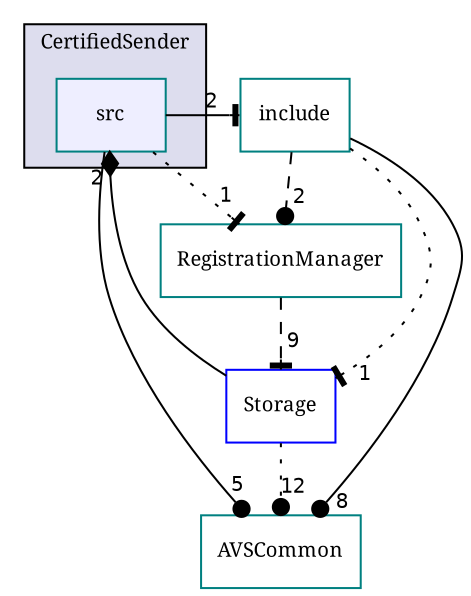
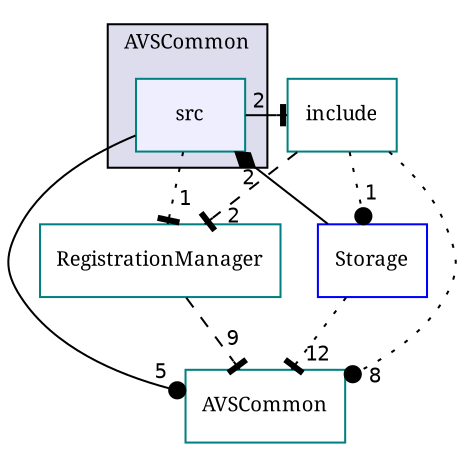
cluster "CertifiedSender": label "CertifiedSender" -> "AVSCommon"
edge "include" -> "RegistrationManager": arrowhead dot -> tee
edge "include" -> "Storage": arrowhead tee -> dot
edge "include" -> "AVSCommon": style solid -> dotted
edge "RegistrationManager" -> "Storage": now "RegistrationManager" -> "AVSCommon"
edge "Storage" -> "AVSCommon": arrowhead dot -> tee
